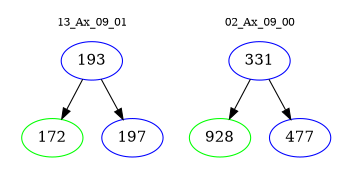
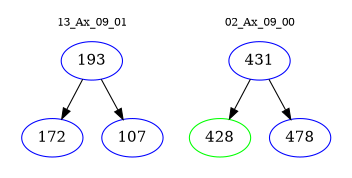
node "331": label "331" -> "431"
node "172": color green -> blue
node "197": label "197" -> "107"
node "928": label "928" -> "428"
node "477": label "477" -> "478"
